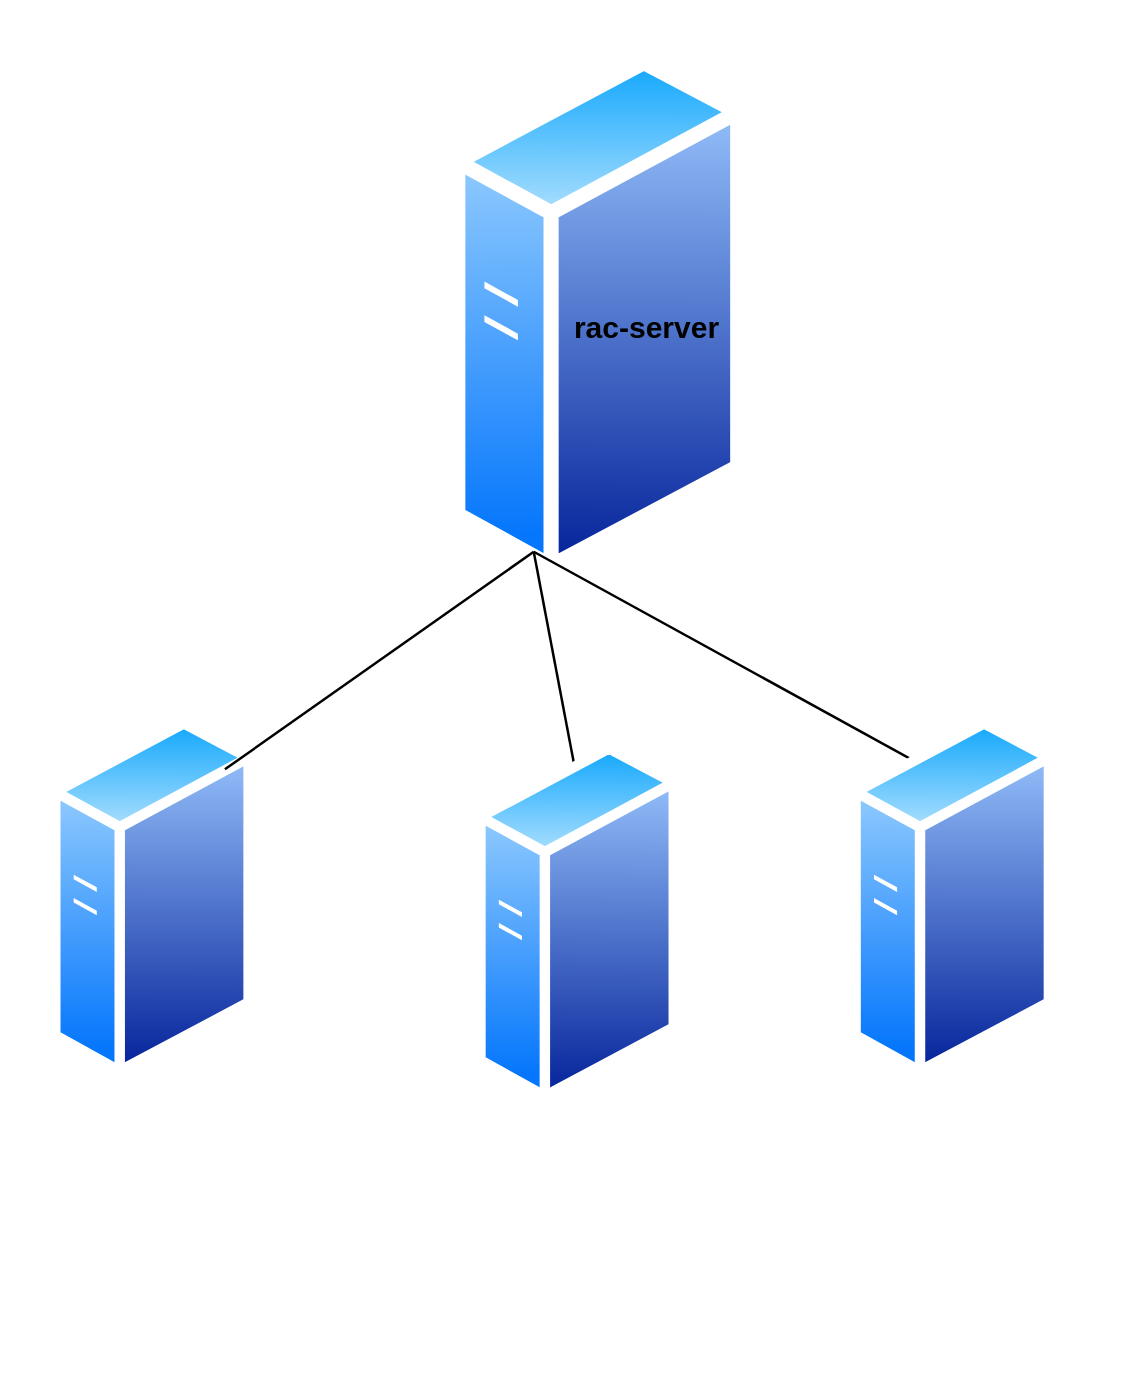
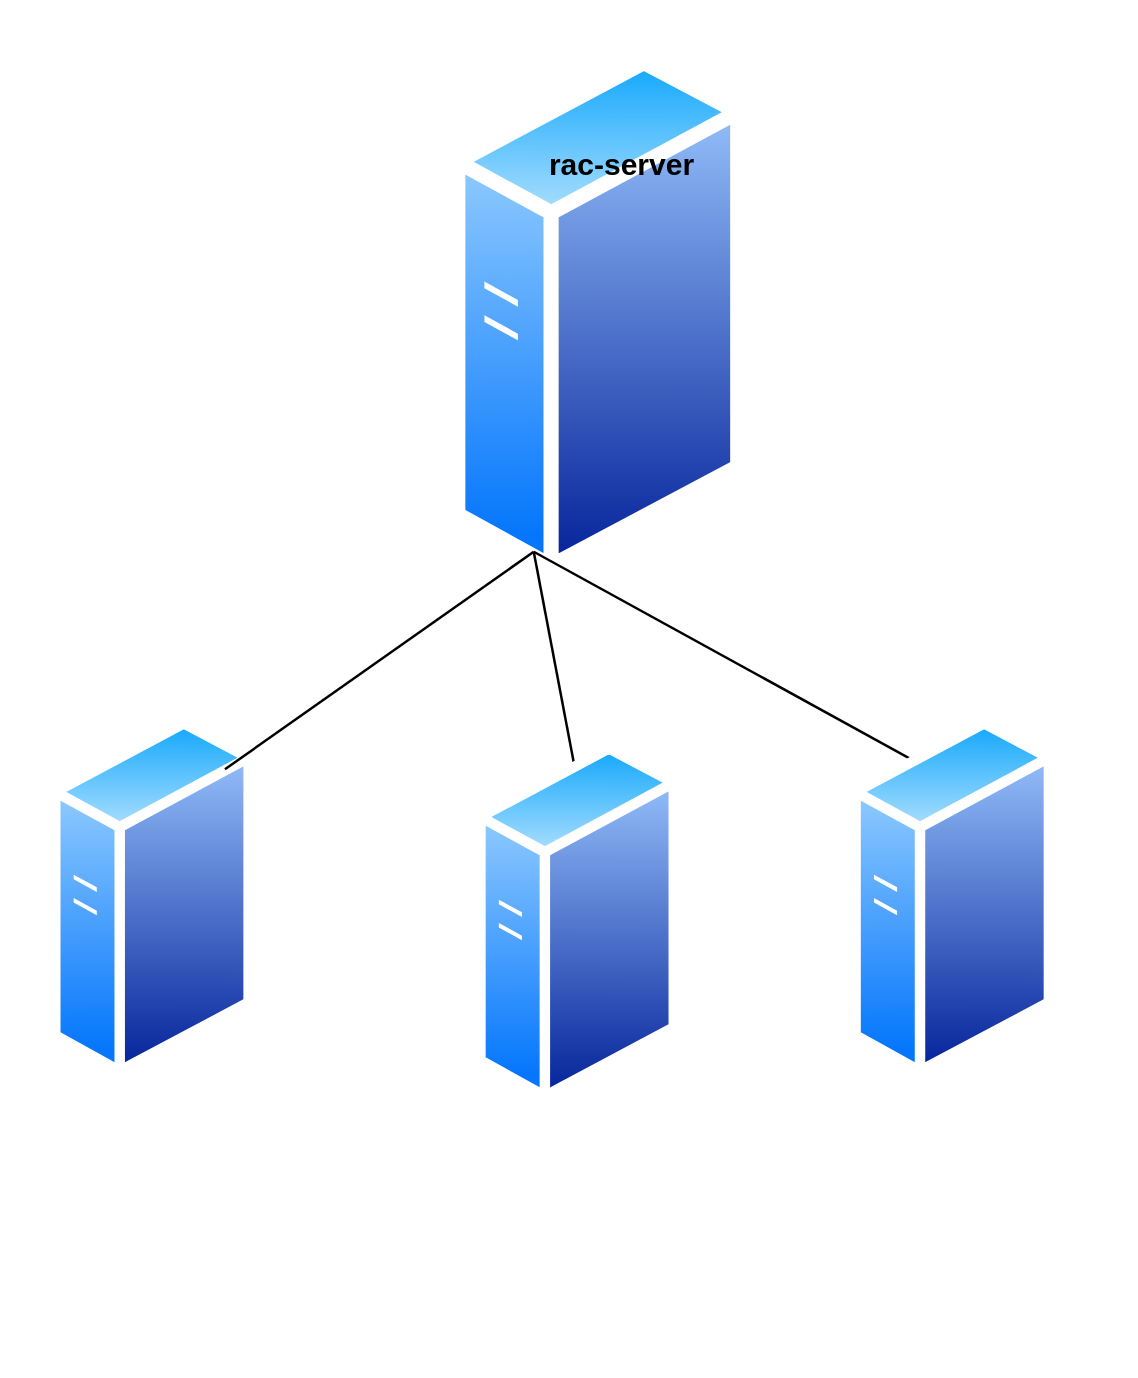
node "rac-server": moved (648, 329) -> (623, 166)
